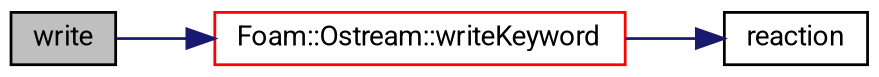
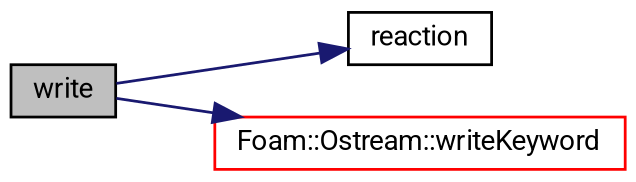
edge "Foam::Ostream::writeKeyword" -> "reaction": now "write" -> "reaction"
